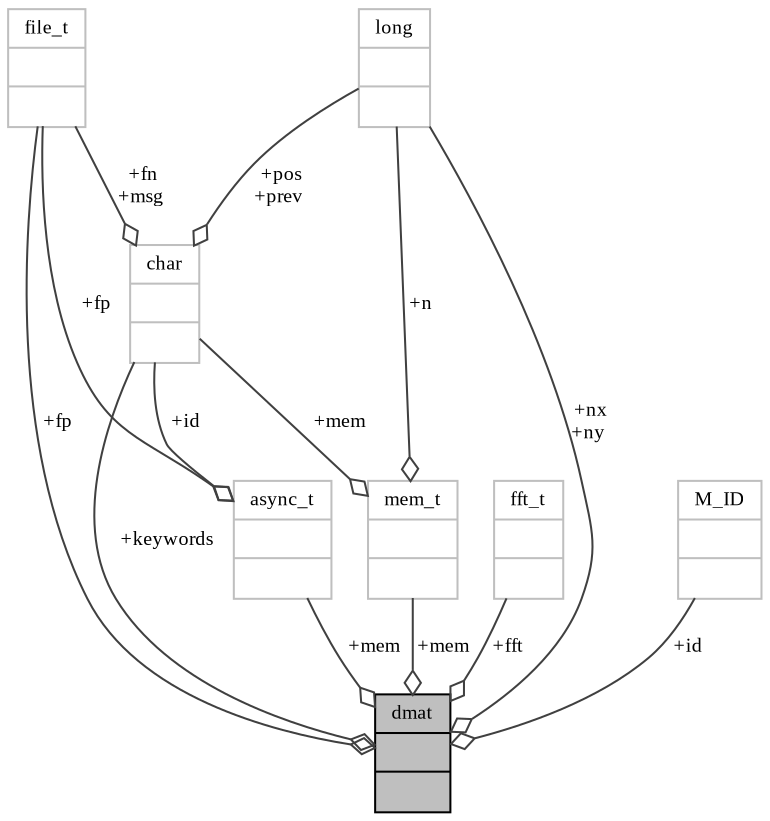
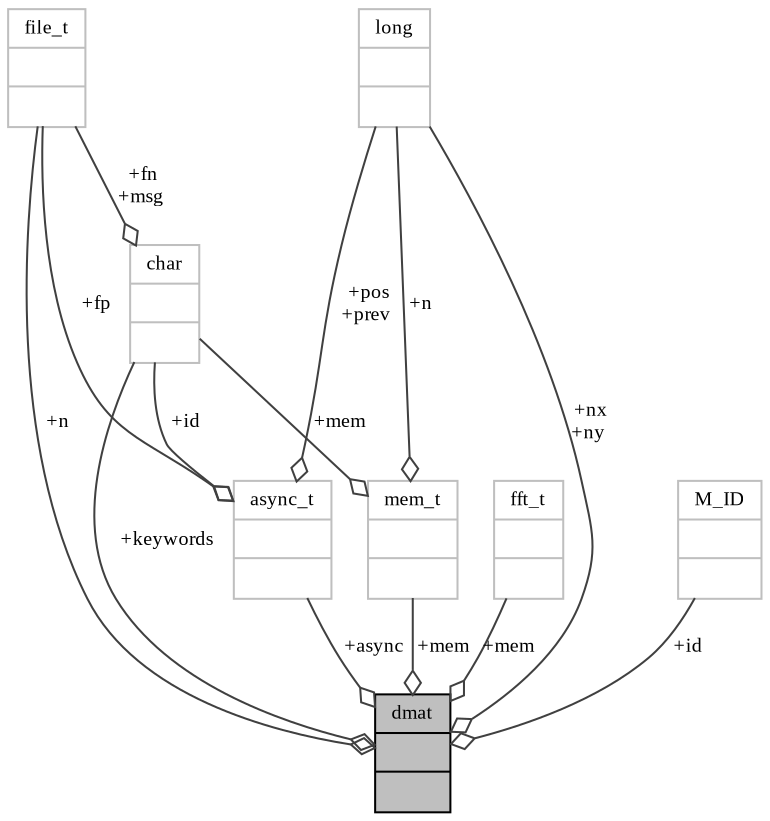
edge "long" -> "char": now "long" -> "async_t"
edge "file_t" -> "dmat": label " +fp" -> " +n"
edge "async_t" -> "dmat": label " +mem" -> " +async"
edge "fft_t" -> "dmat": label " +fft" -> " +mem"
